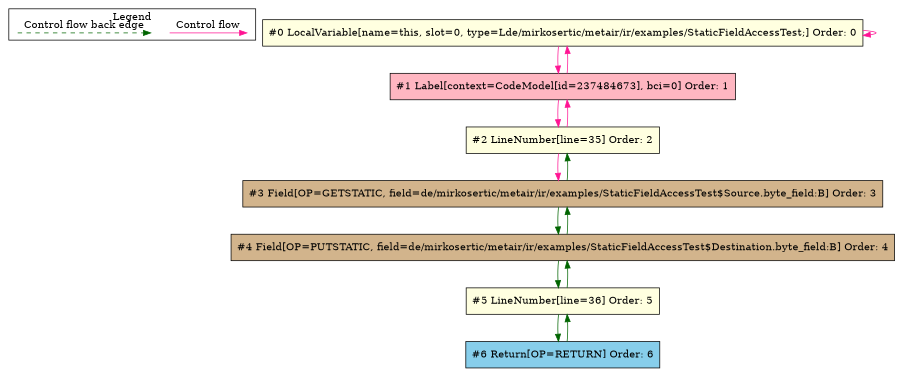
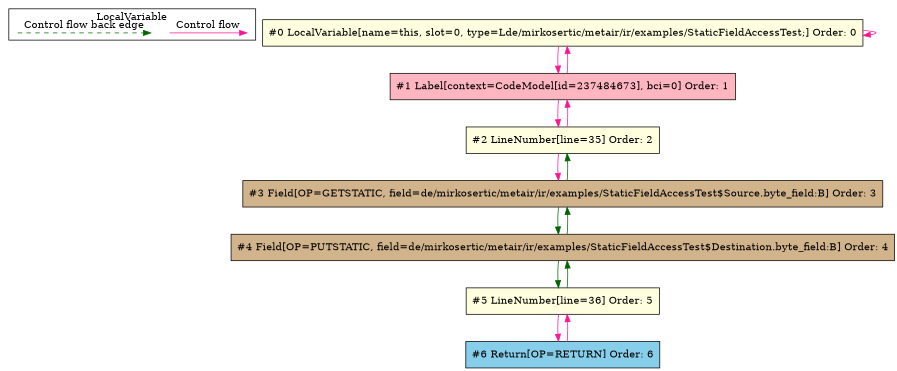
cluster "Legend": label "Legend" -> "LocalVariable"
edge "#5 LineNumber[line=36] Order: 5" -> "#6 Return[OP=RETURN] Order: 6": color darkgreen -> deeppink
edge "#6 Return[OP=RETURN] Order: 6" -> "#5 LineNumber[line=36] Order: 5": color darkgreen -> deeppink
